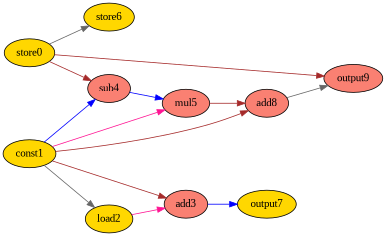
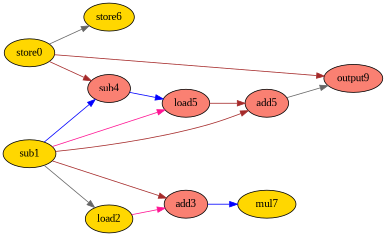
node "mul5": label "mul5" -> "load5"
node "add8": label "add8" -> "add5"
node "const1": label "const1" -> "sub1"
node "output7": label "output7" -> "mul7"
